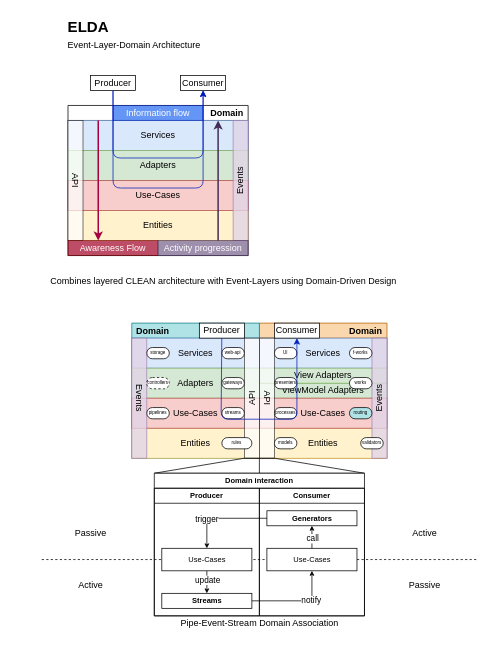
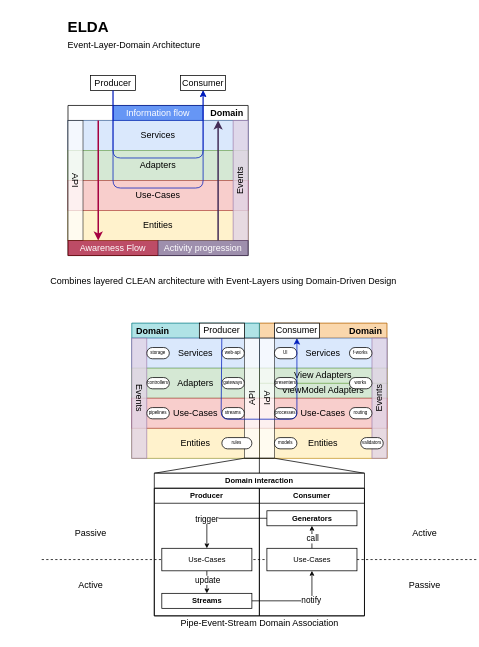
node "controllers": style dashed -> solid
node "routing": fillcolor #b0e3e6 -> #ffffff
